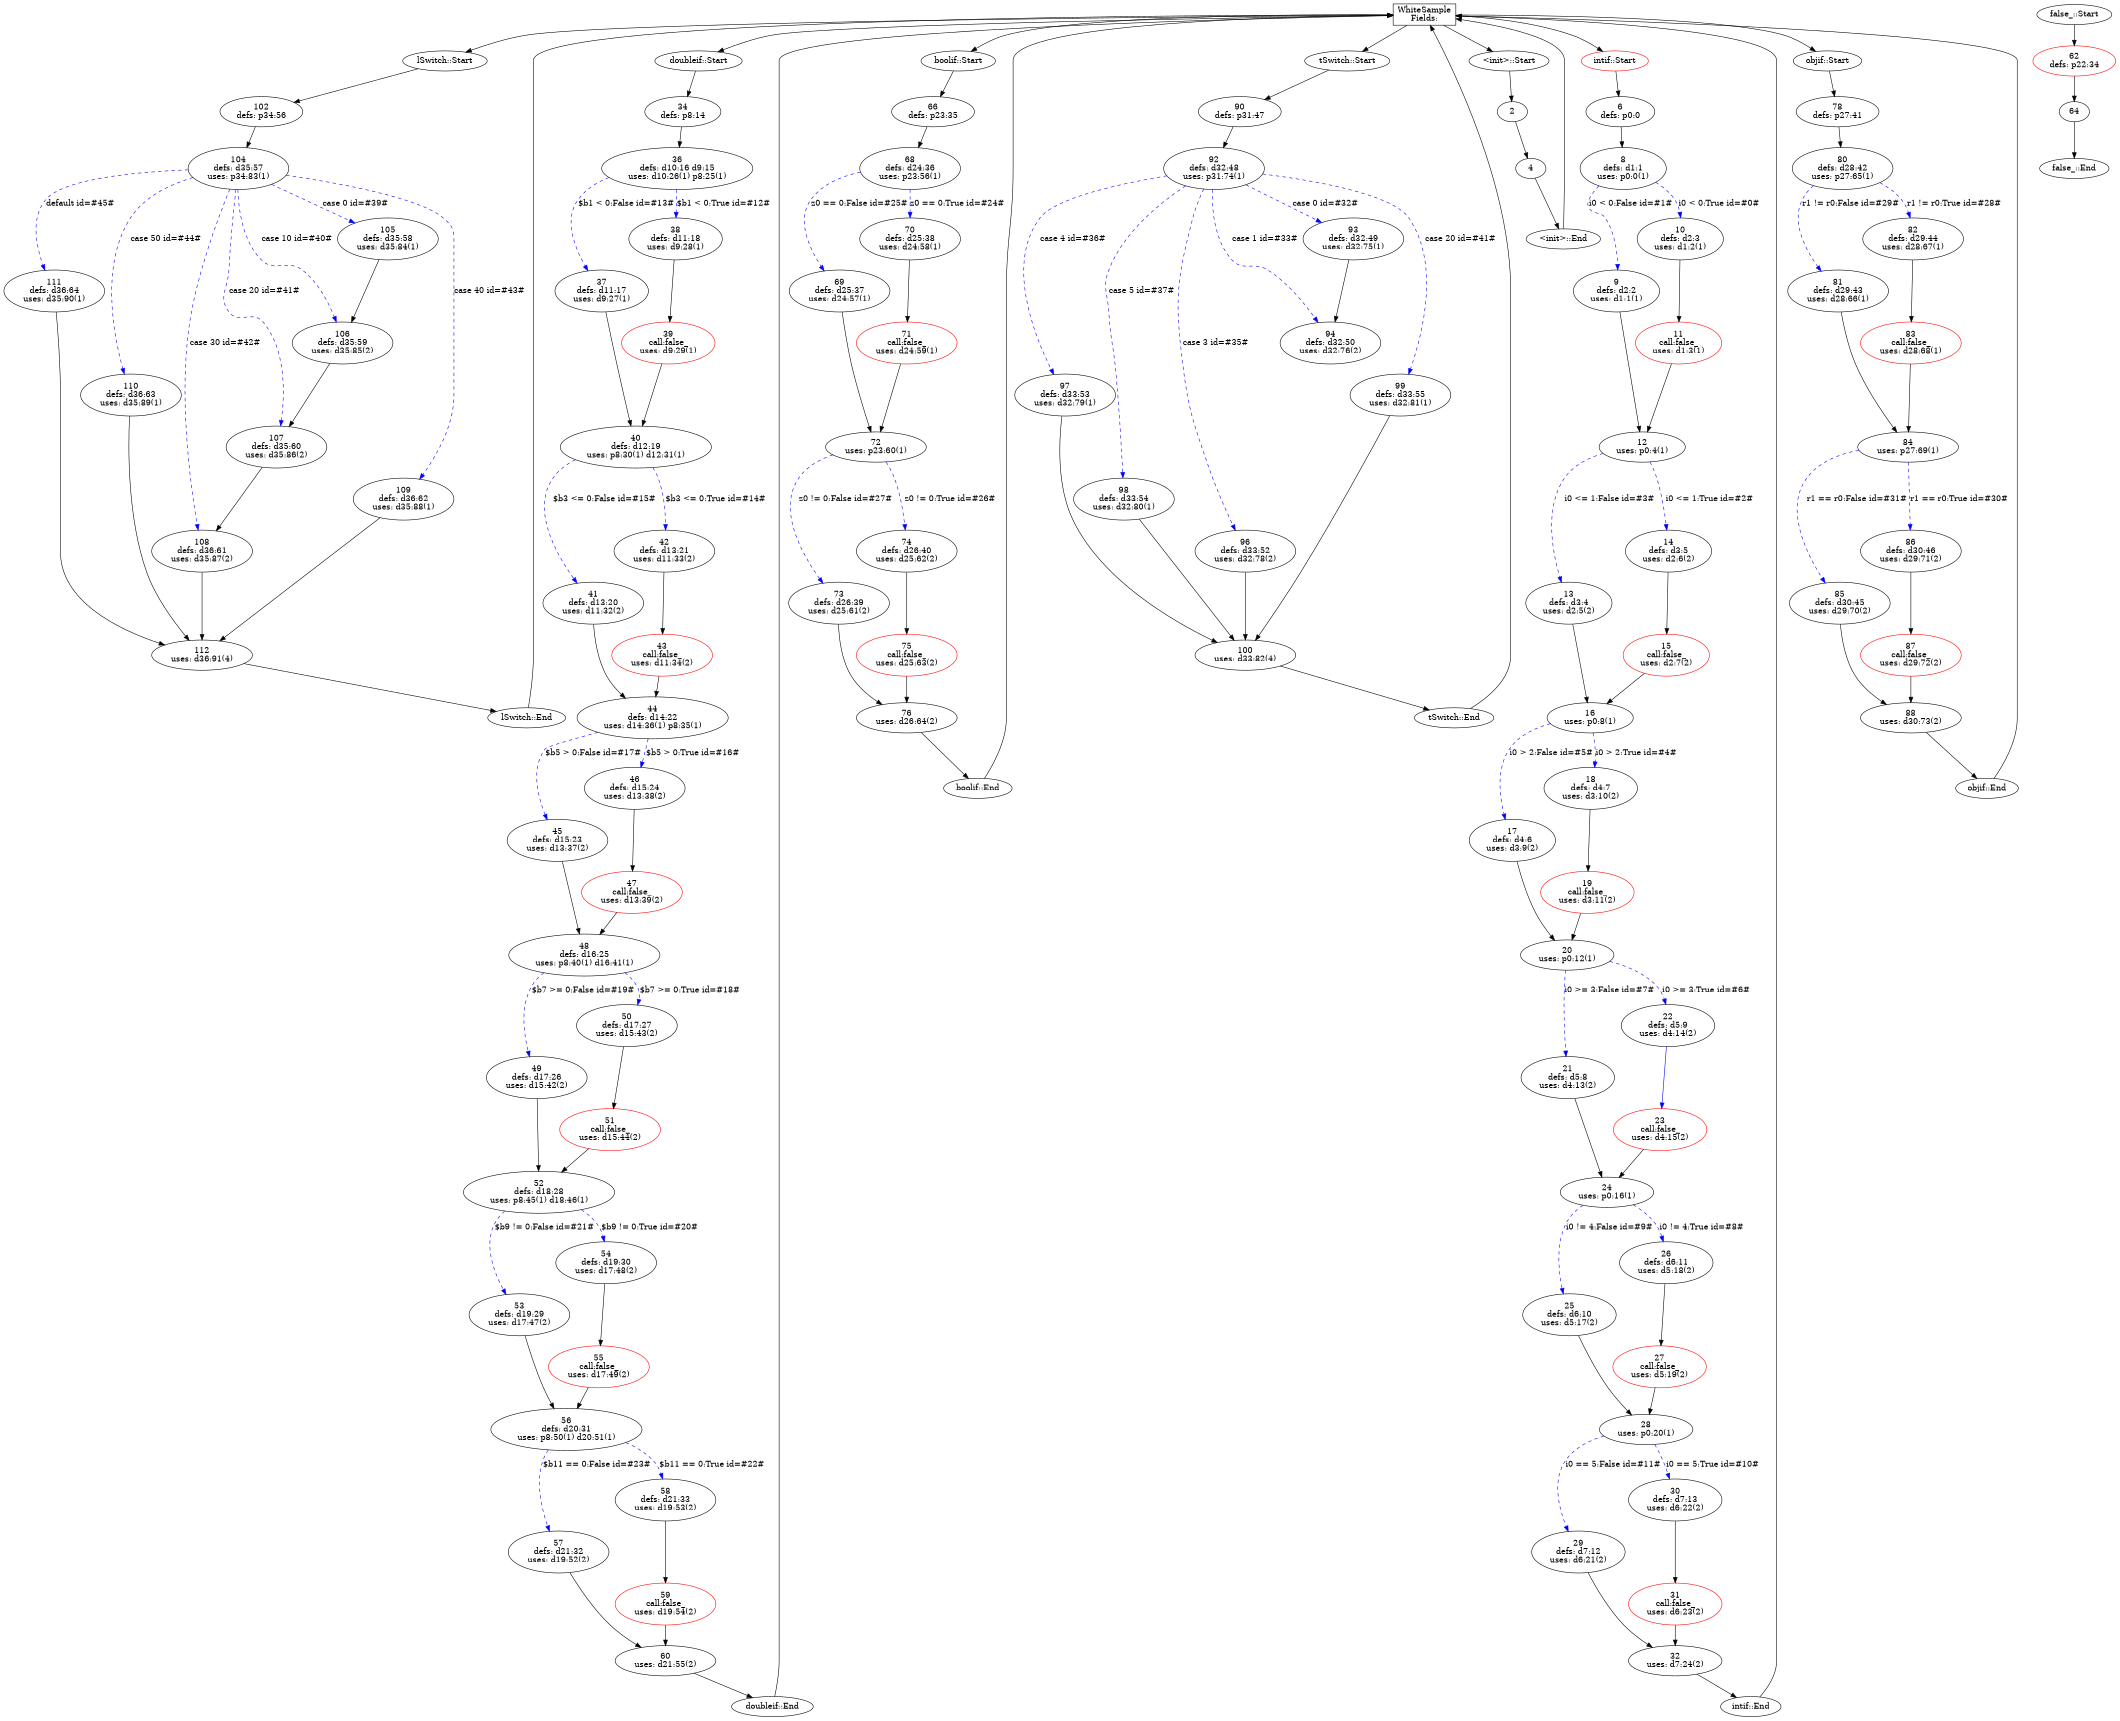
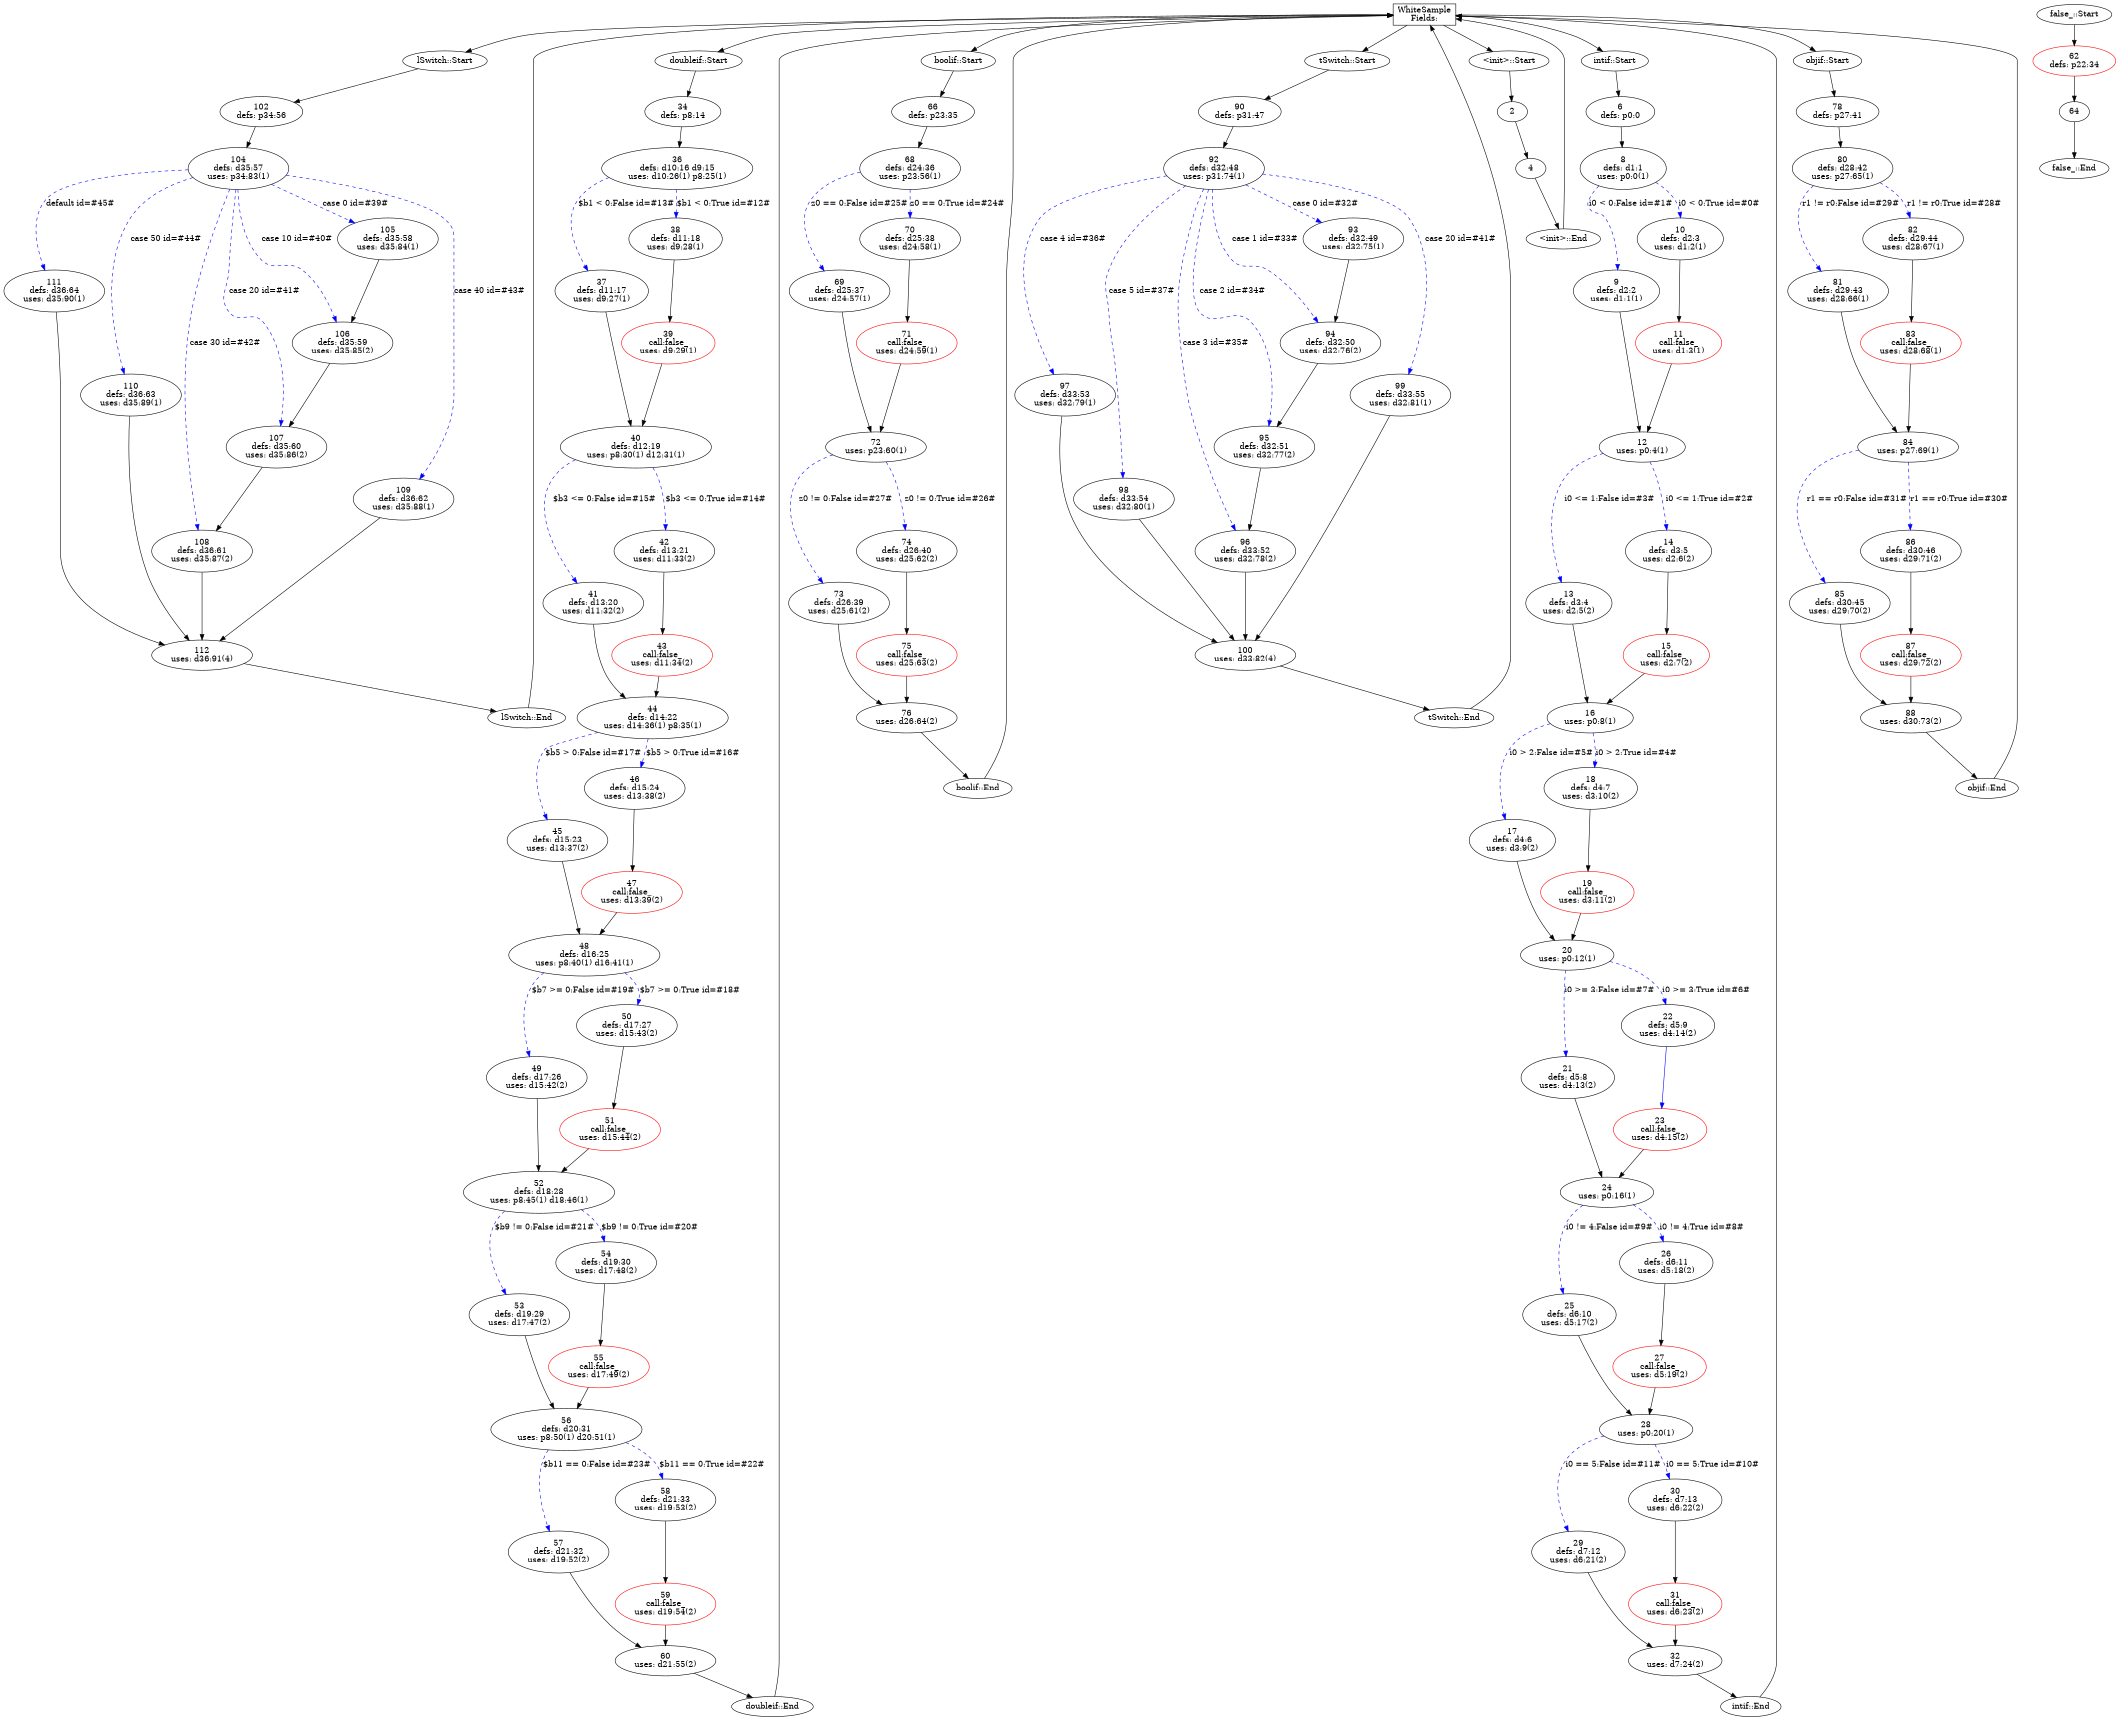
node "intif::Start": color red -> black
node "95 defs: d32:51 uses: d32:77(2)": added
